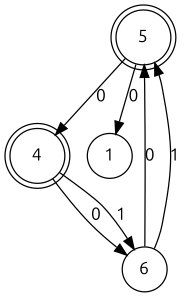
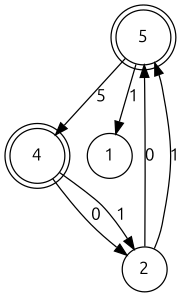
edge "5" -> "4": label "0" -> "5"
edge "5" -> "1": label "0" -> "1"
node "6": label "6" -> "2"
